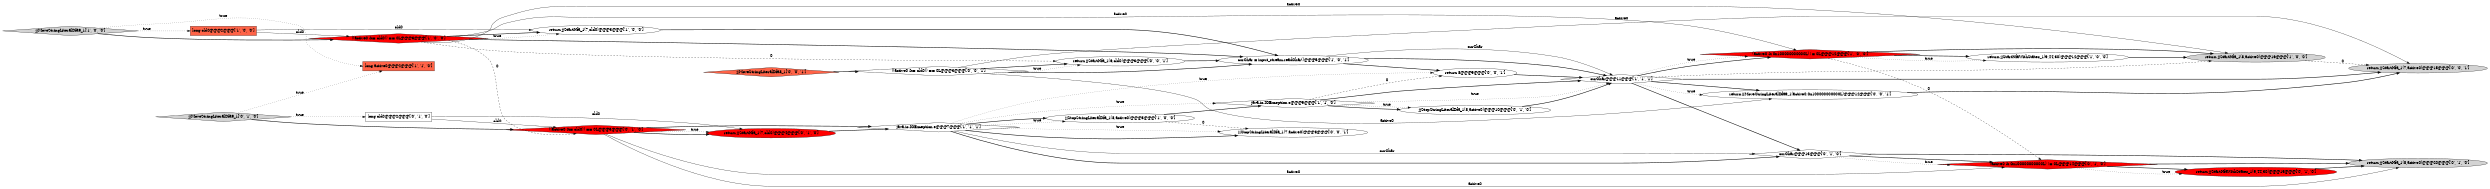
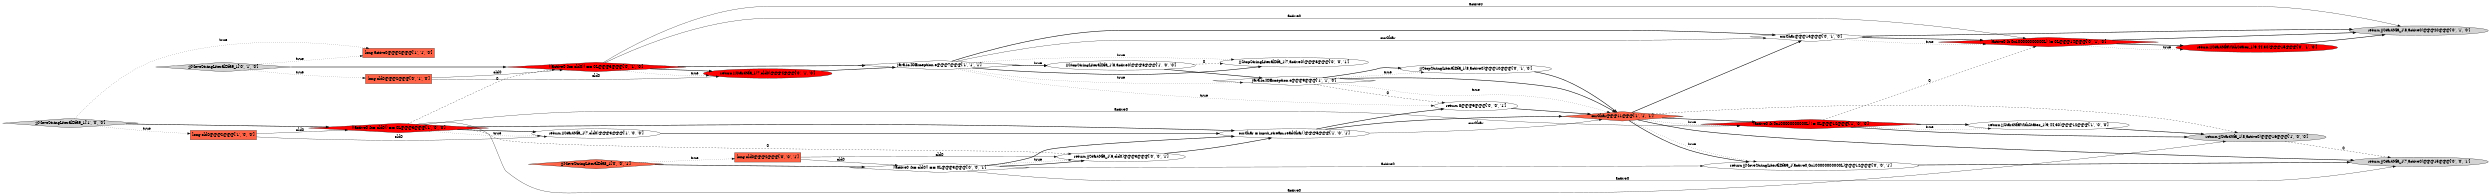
node "curChar@@@11@@@['1', '1', '1']": fillcolor white -> tomato
node "long old0@@@2@@@['0', '1', '0']": fillcolor white -> tomato
node "long old0@@@2@@@['0', '0', '1']": added
